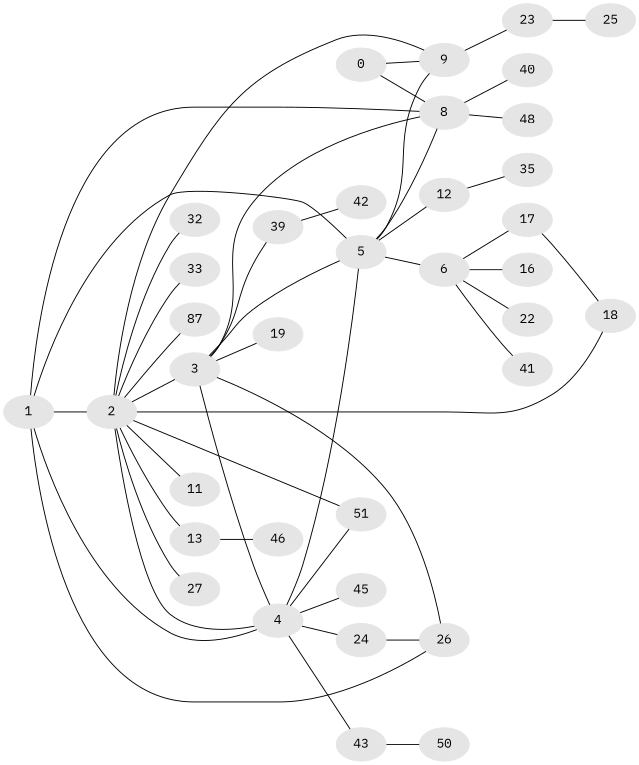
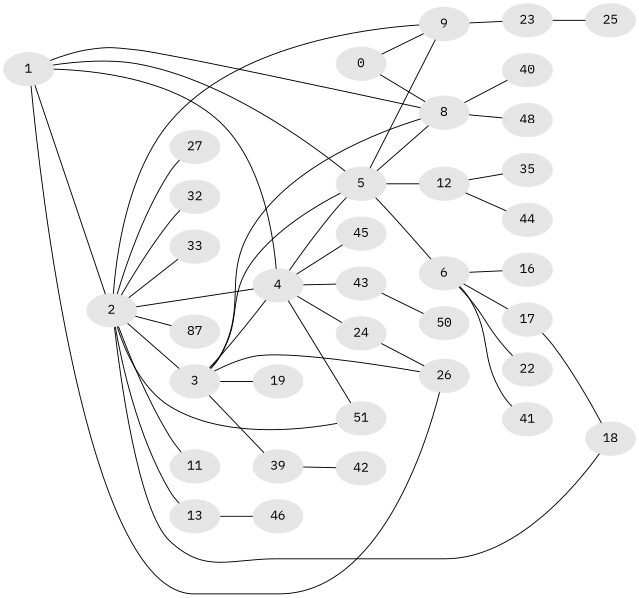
node "44": added
